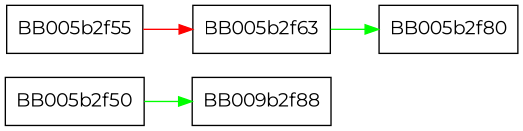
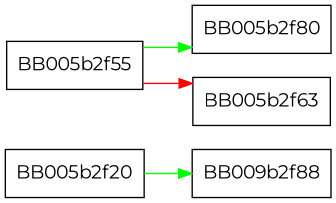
edge "BB005b2f63" -> "BB005b2f80": now "BB005b2f55" -> "BB005b2f80"
node "BB005b2f50": label "BB005b2f50" -> "BB005b2f20"
